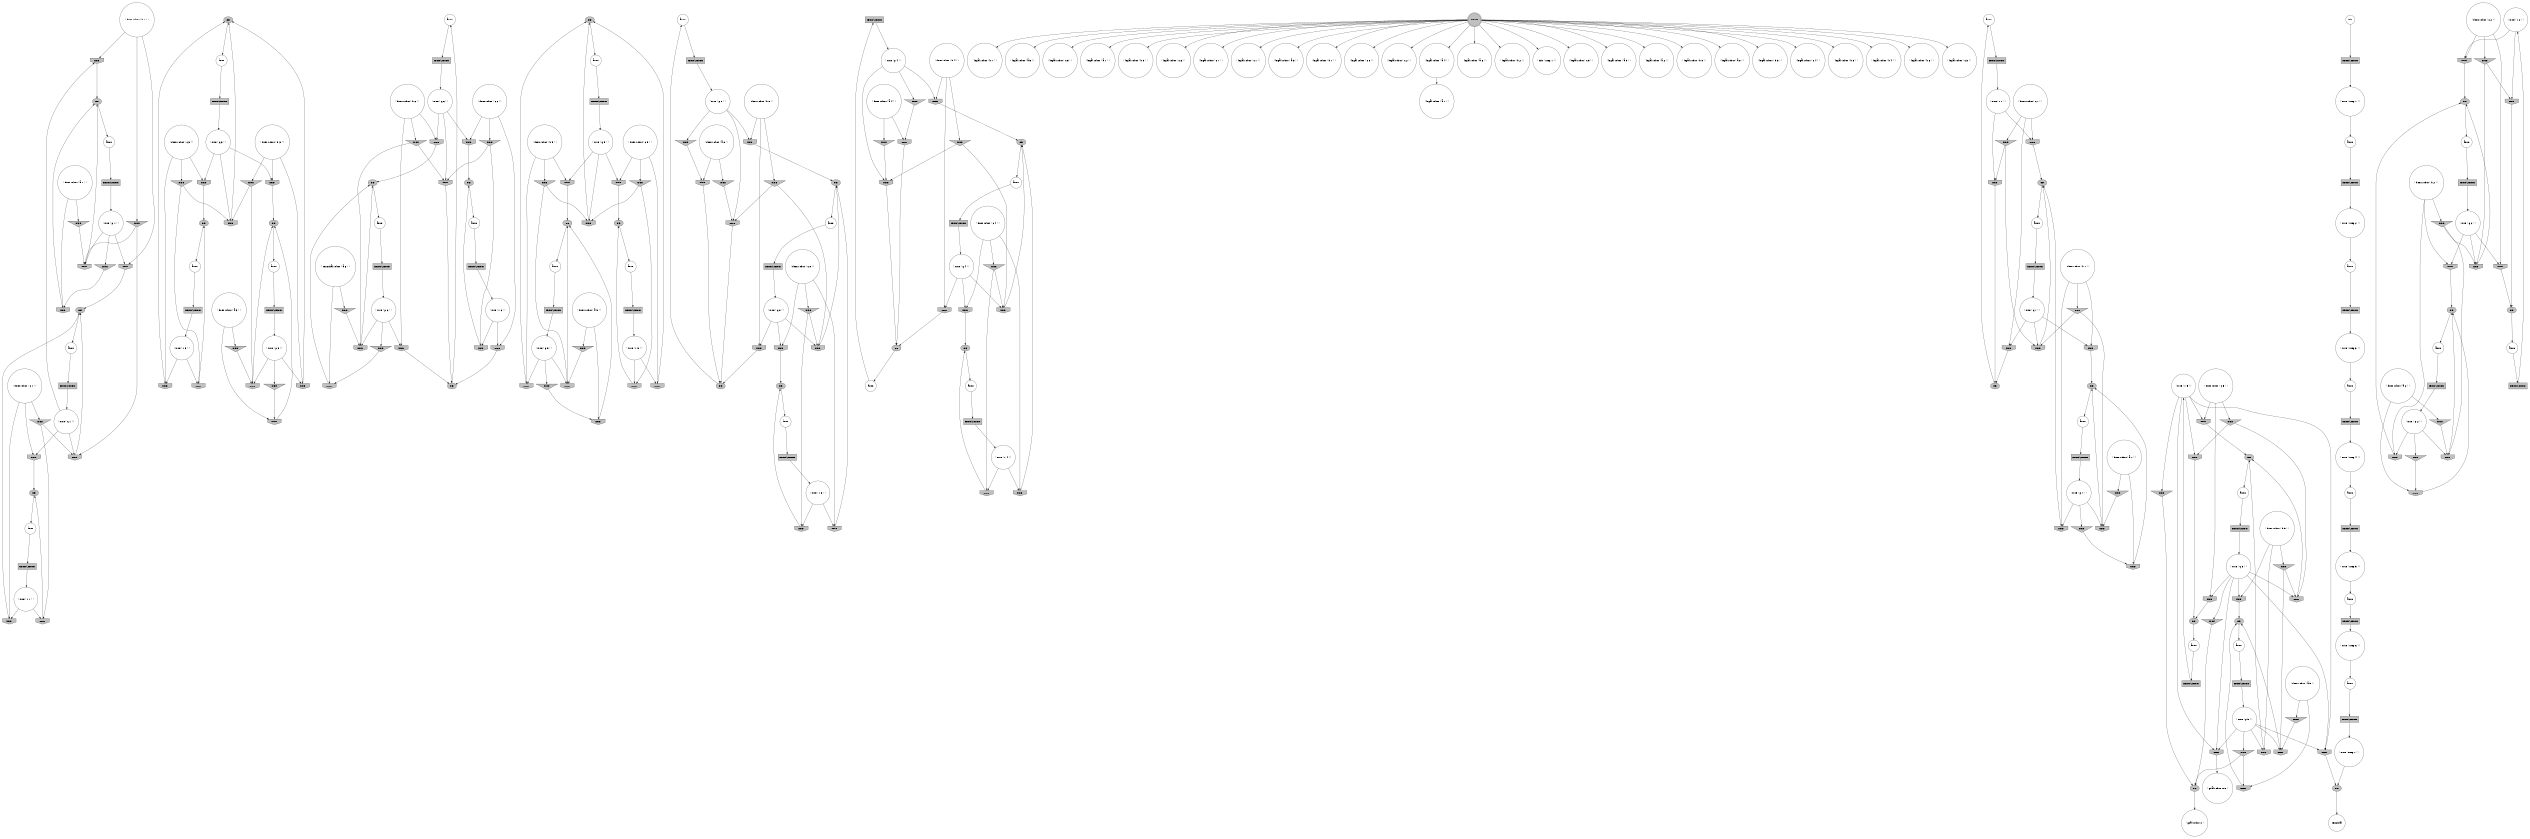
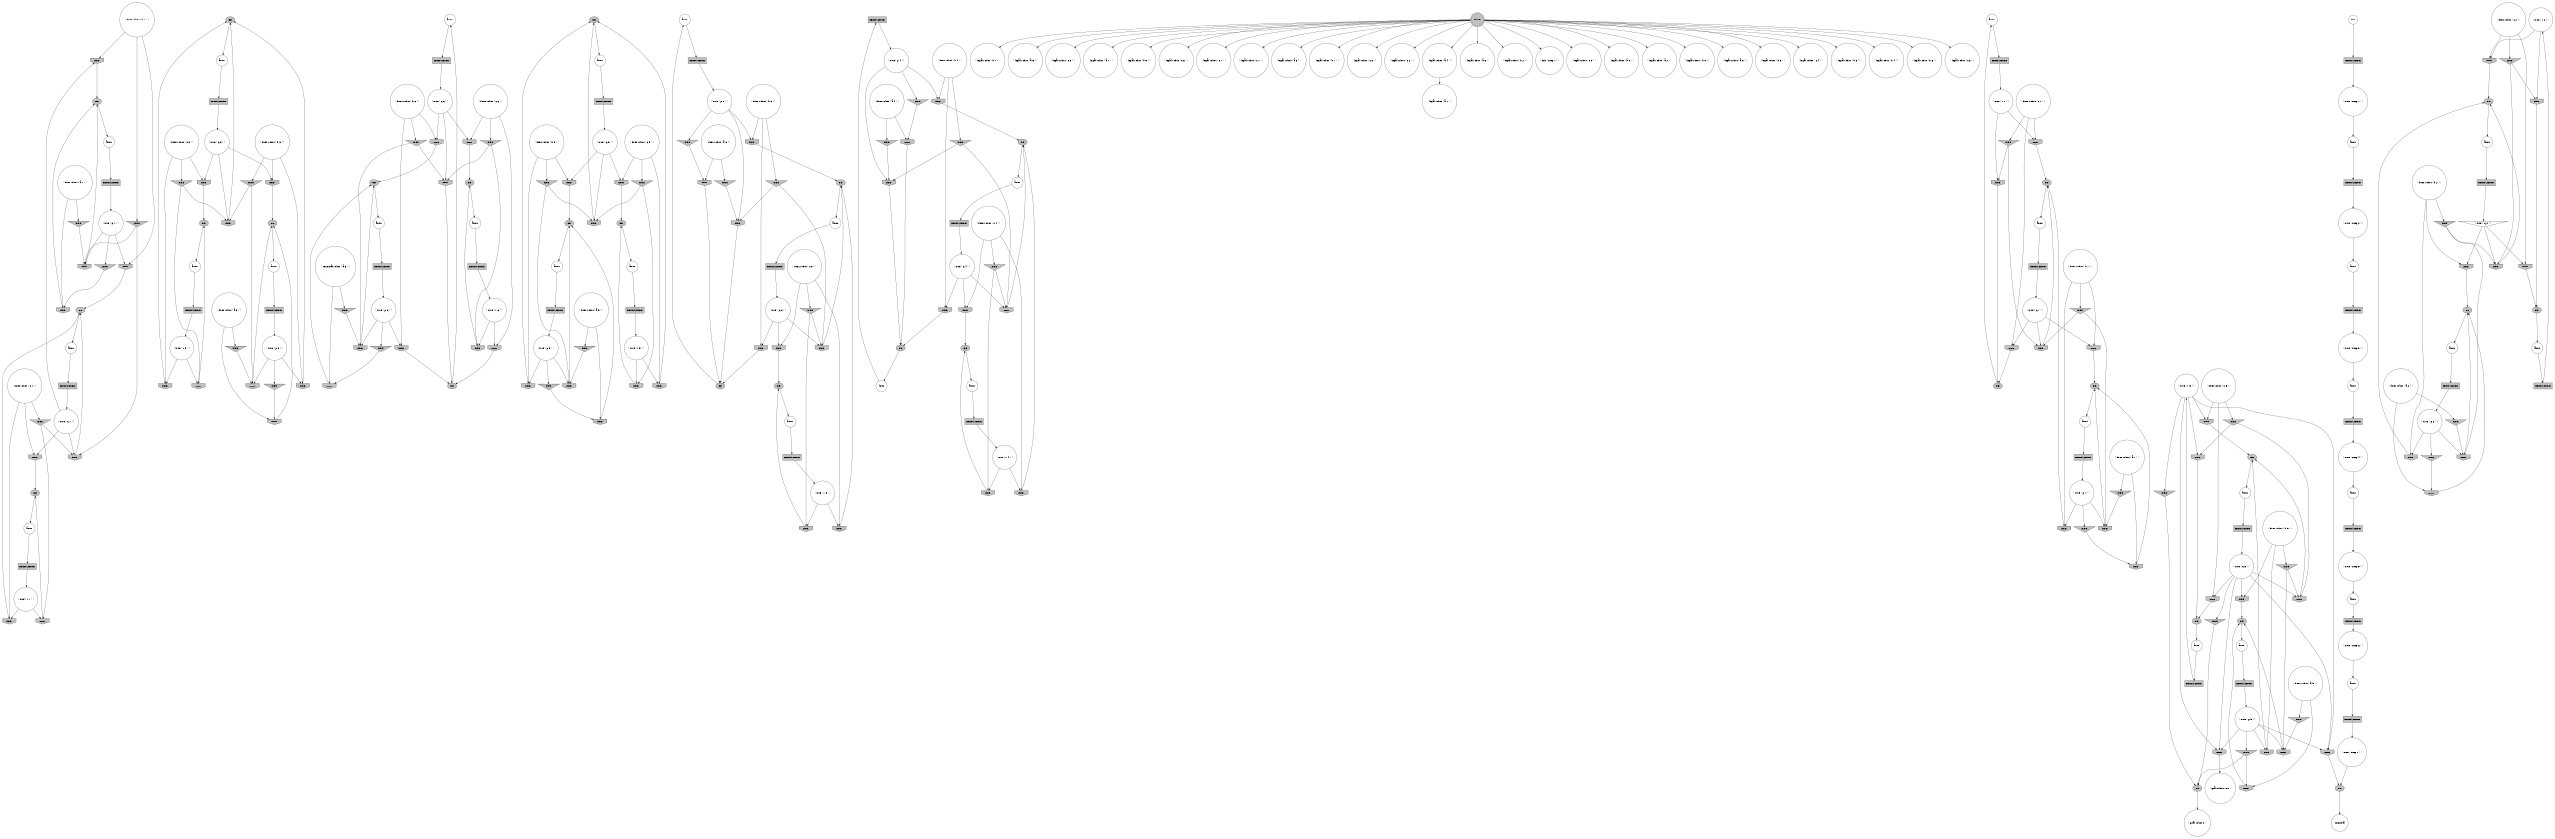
node "( true ( q 2 ) )": shape circle -> invtriangle
